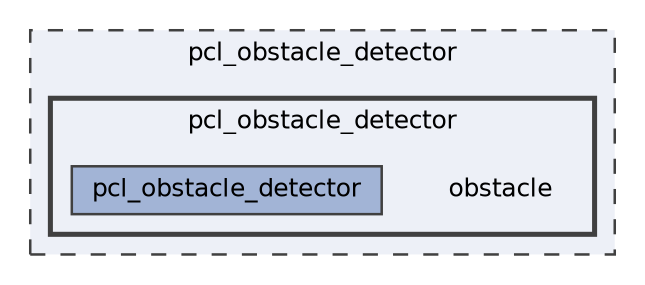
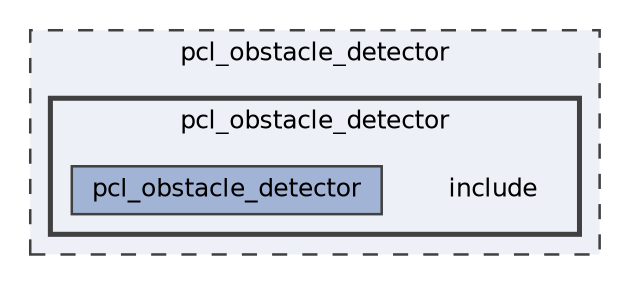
node "obstacle": label "obstacle" -> "include"
